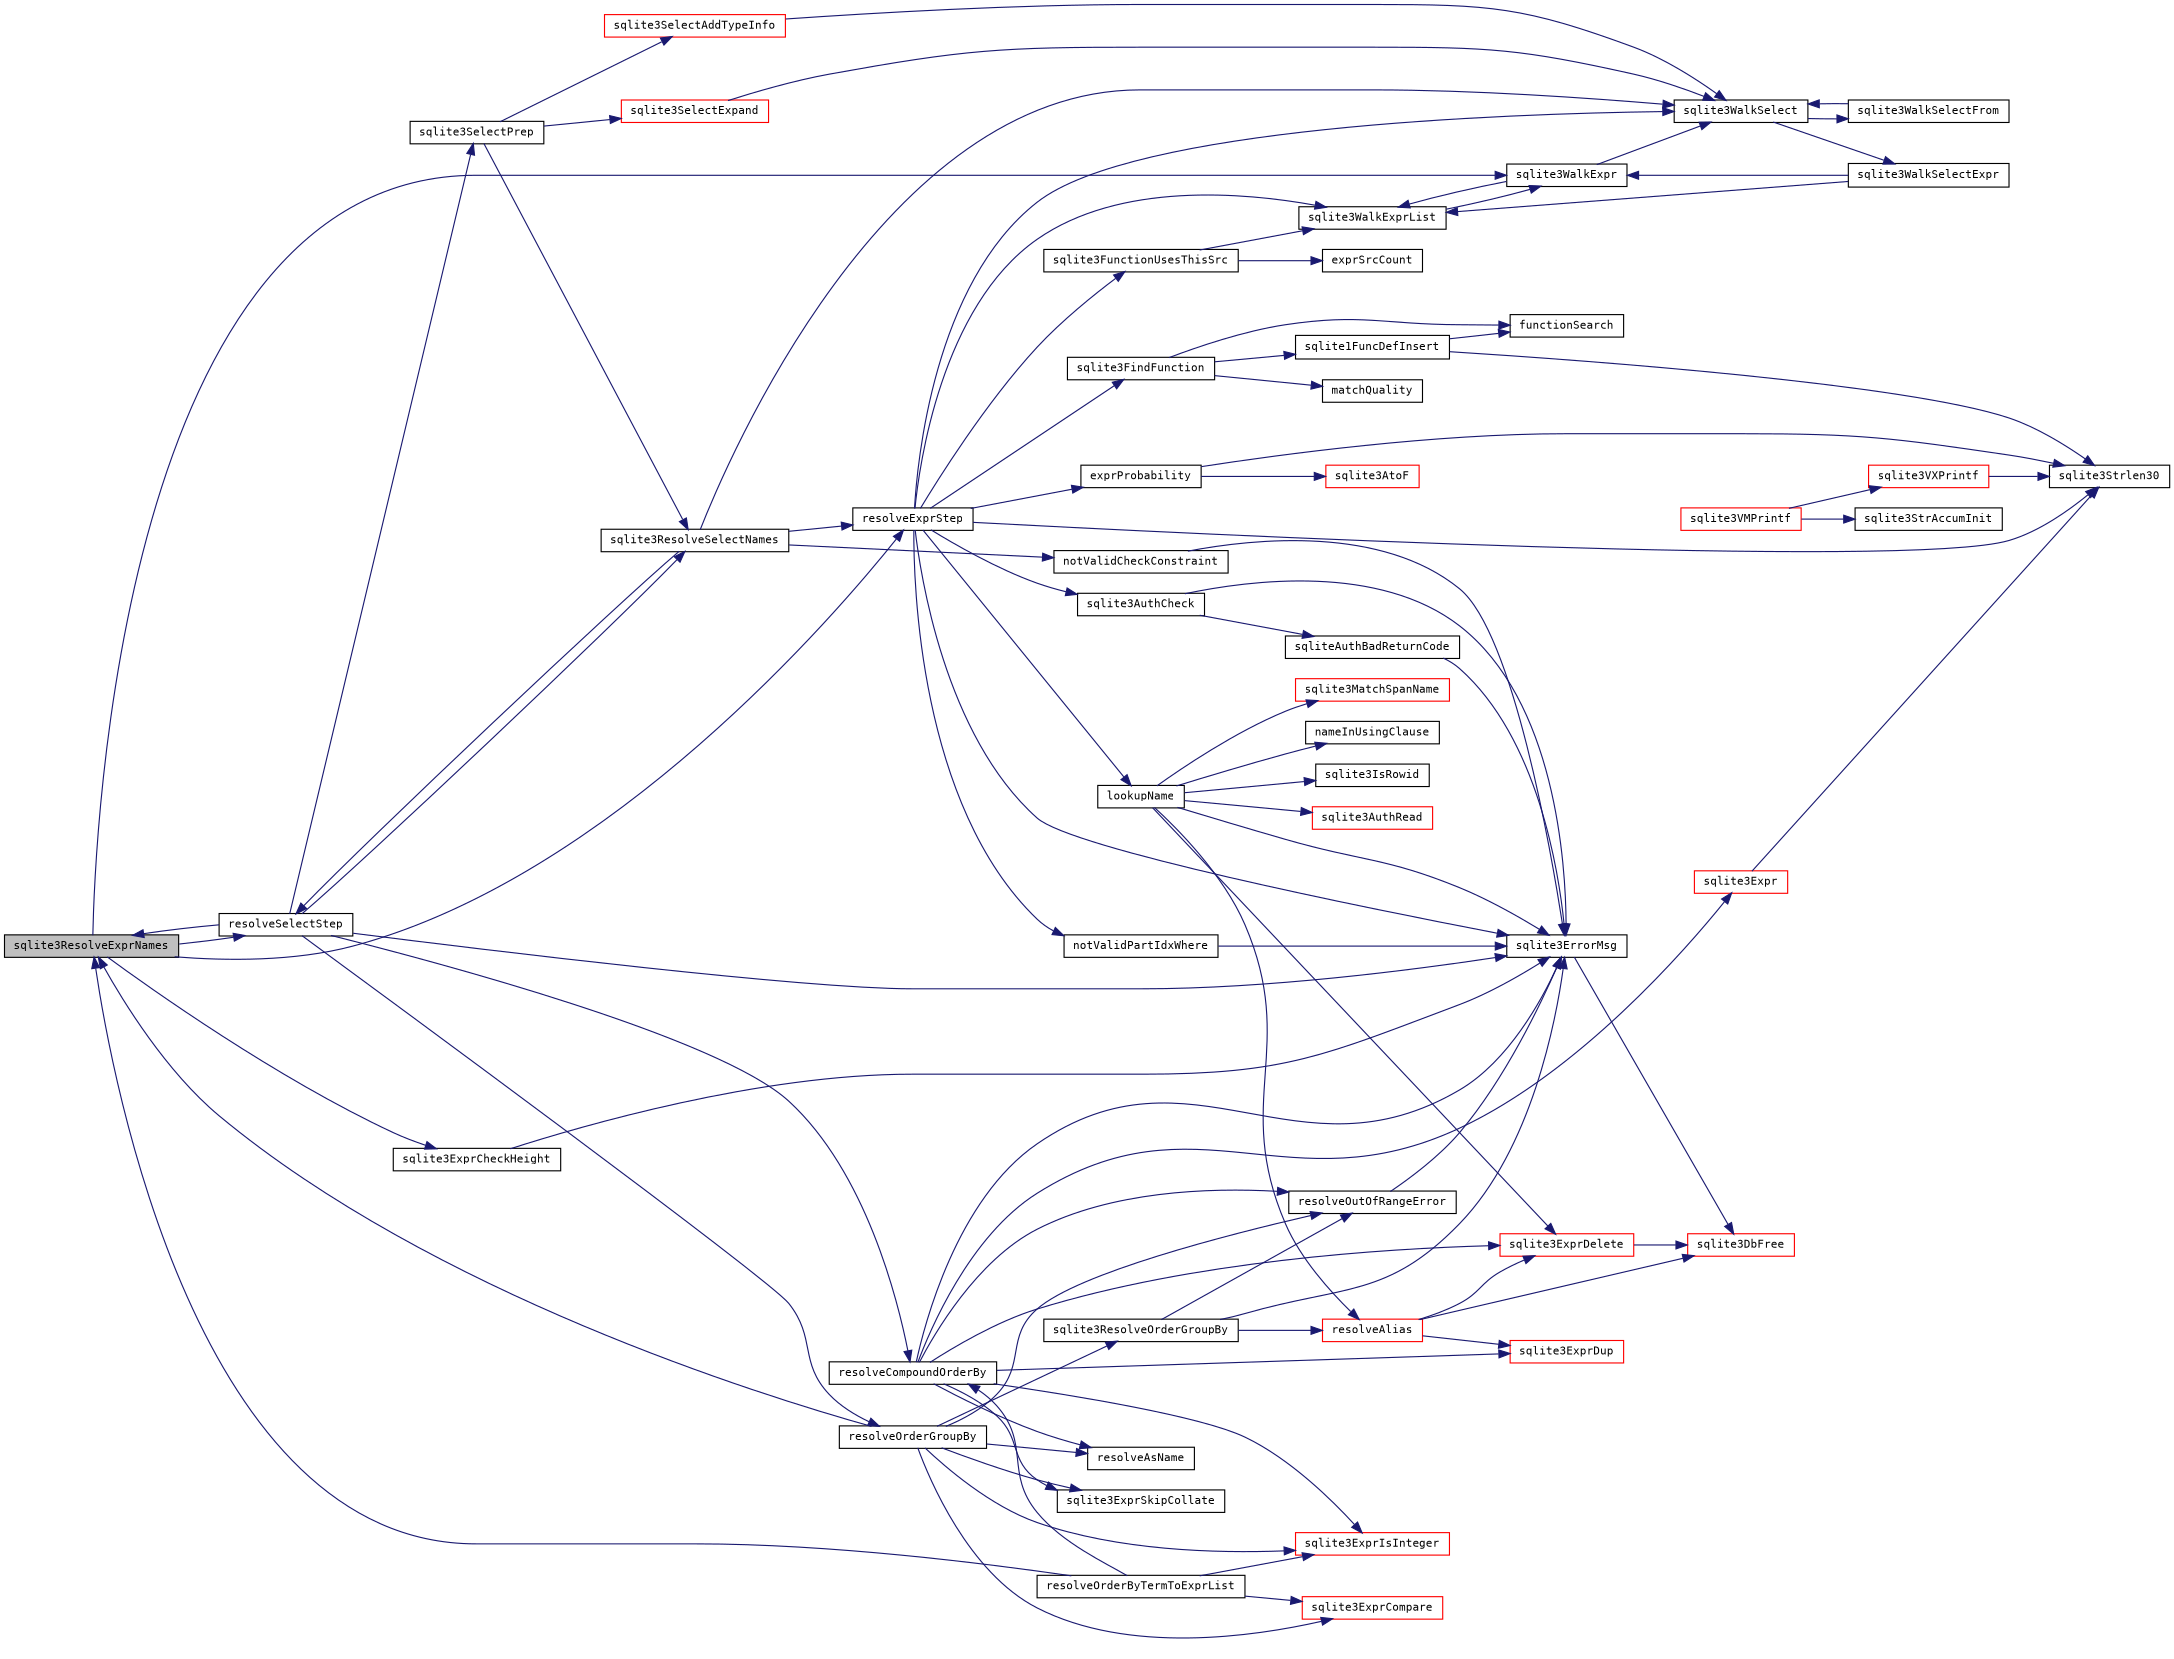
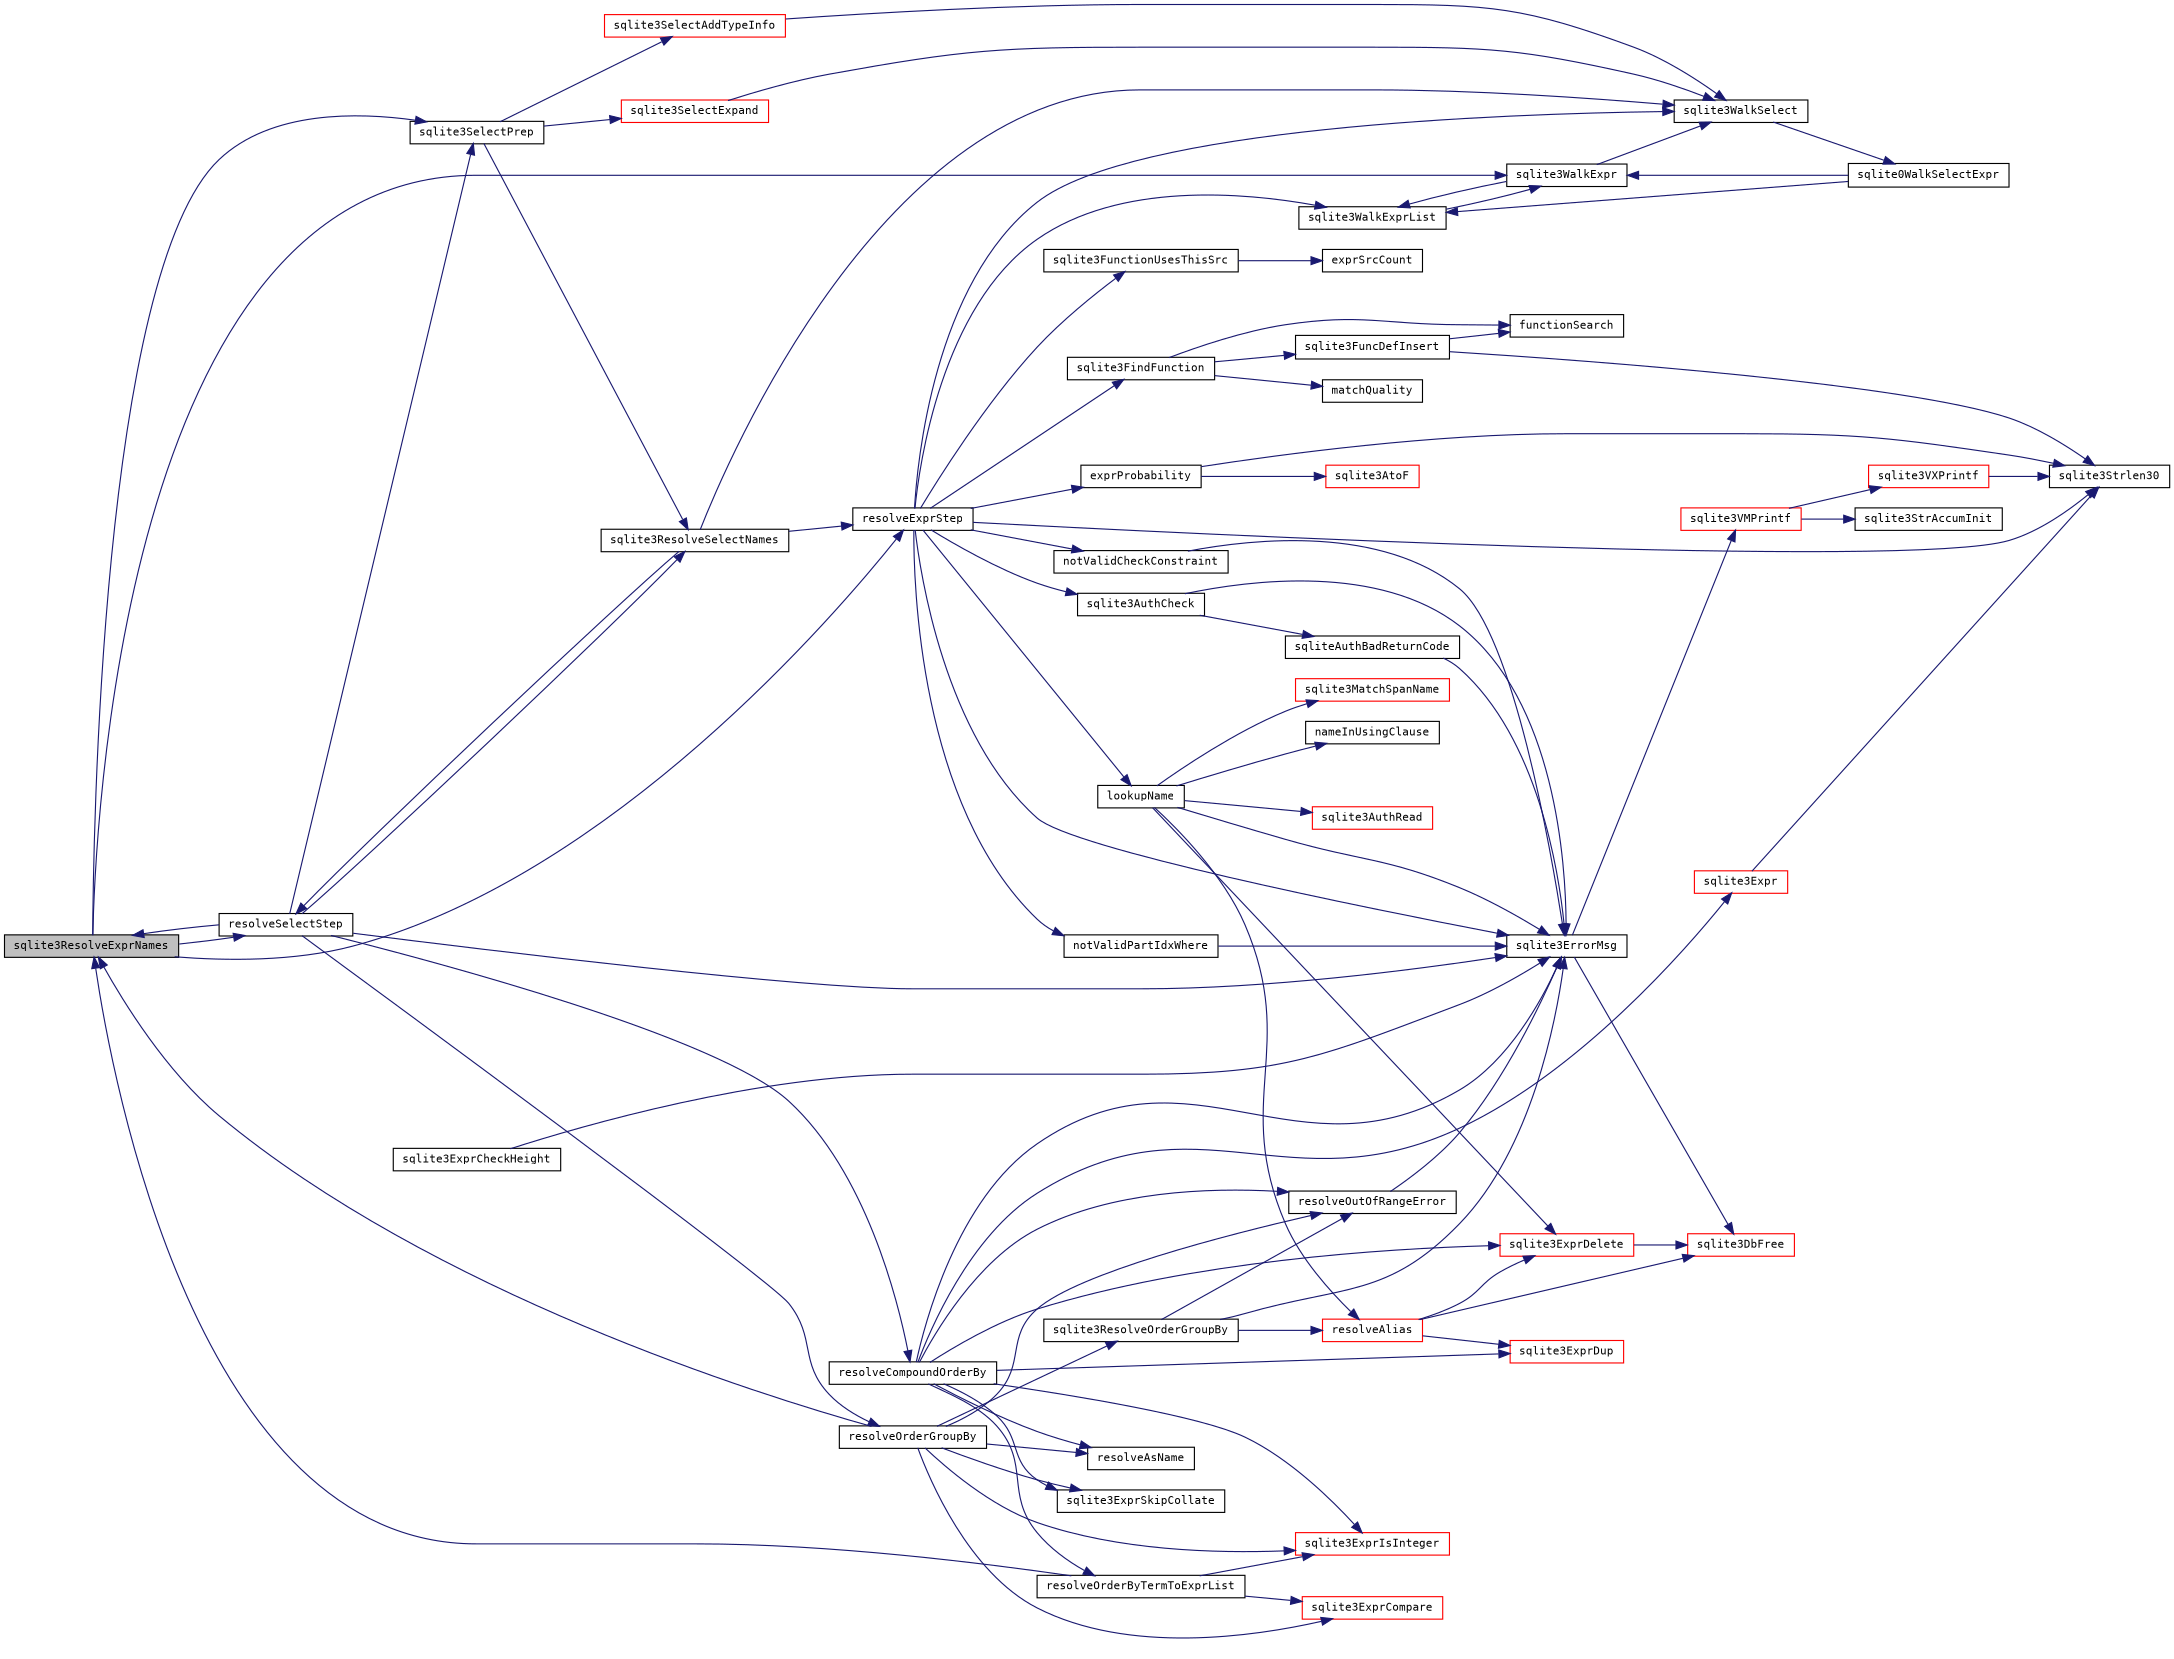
node "sqlite3WalkSelectFrom": removed
node "sqlite3WalkSelectExpr": label "sqlite3WalkSelectExpr" -> "sqlite0WalkSelectExpr"
edge "sqlite3FunctionUsesThisSrc" -> "sqlite3WalkExprList": removed
node "sqlite1FuncDefInsert": label "sqlite1FuncDefInsert" -> "sqlite3FuncDefInsert"
edge "sqlite3ResolveSelectNames" -> "notValidCheckConstraint": now "resolveExprStep" -> "notValidCheckConstraint"
edge "sqlite3ErrorMsg" -> "sqlite3VMPrintf": added
node "sqlite3IsRowid": removed
edge "sqlite3ResolveExprNames" -> "sqlite3ExprCheckHeight": now "sqlite3ResolveExprNames" -> "sqlite3SelectPrep"
edge "resolveOrderByTermToExprList" -> "resolveCompoundOrderBy": reversed
